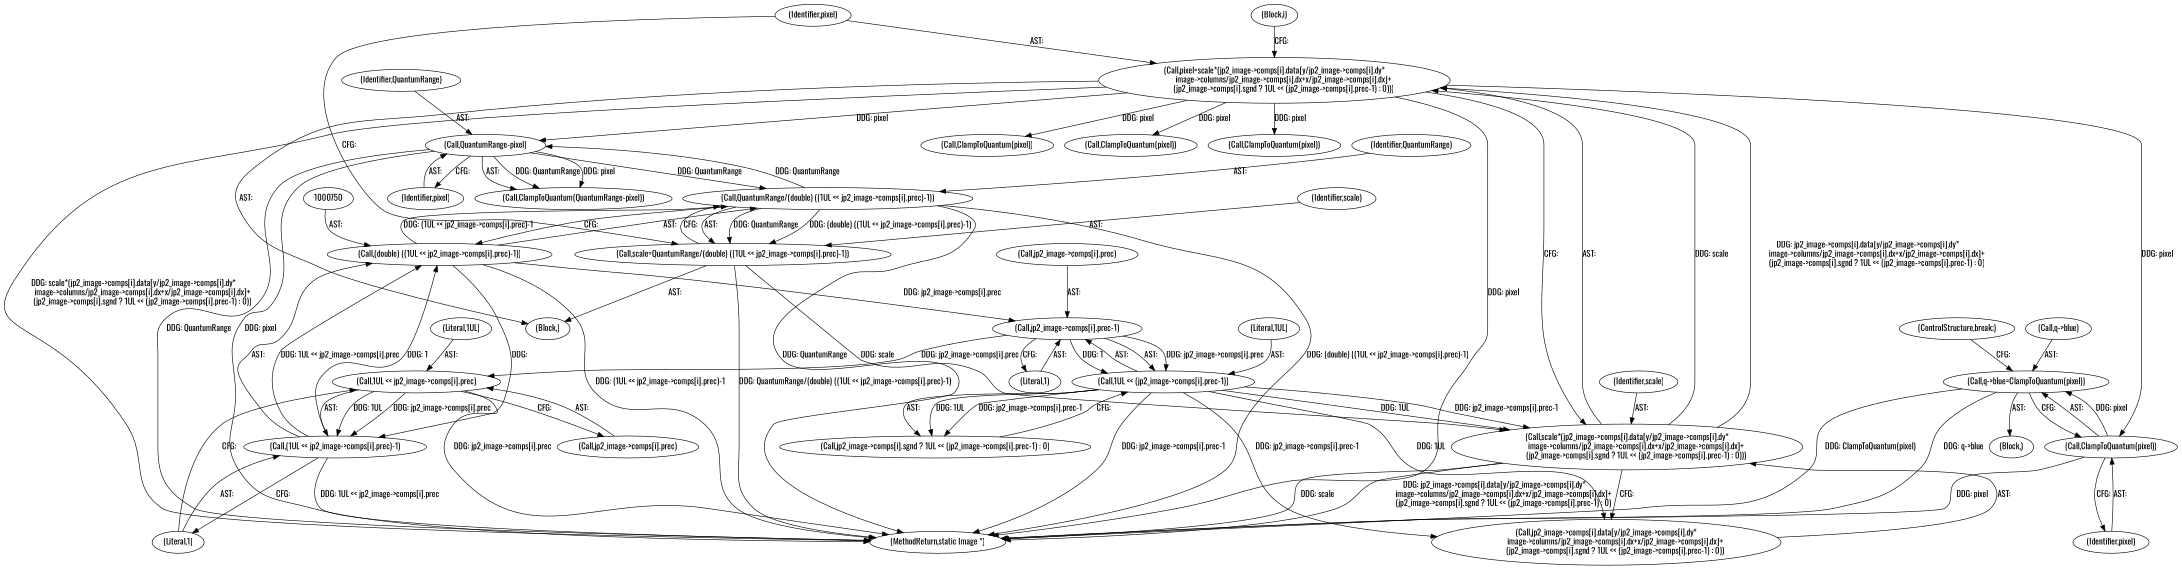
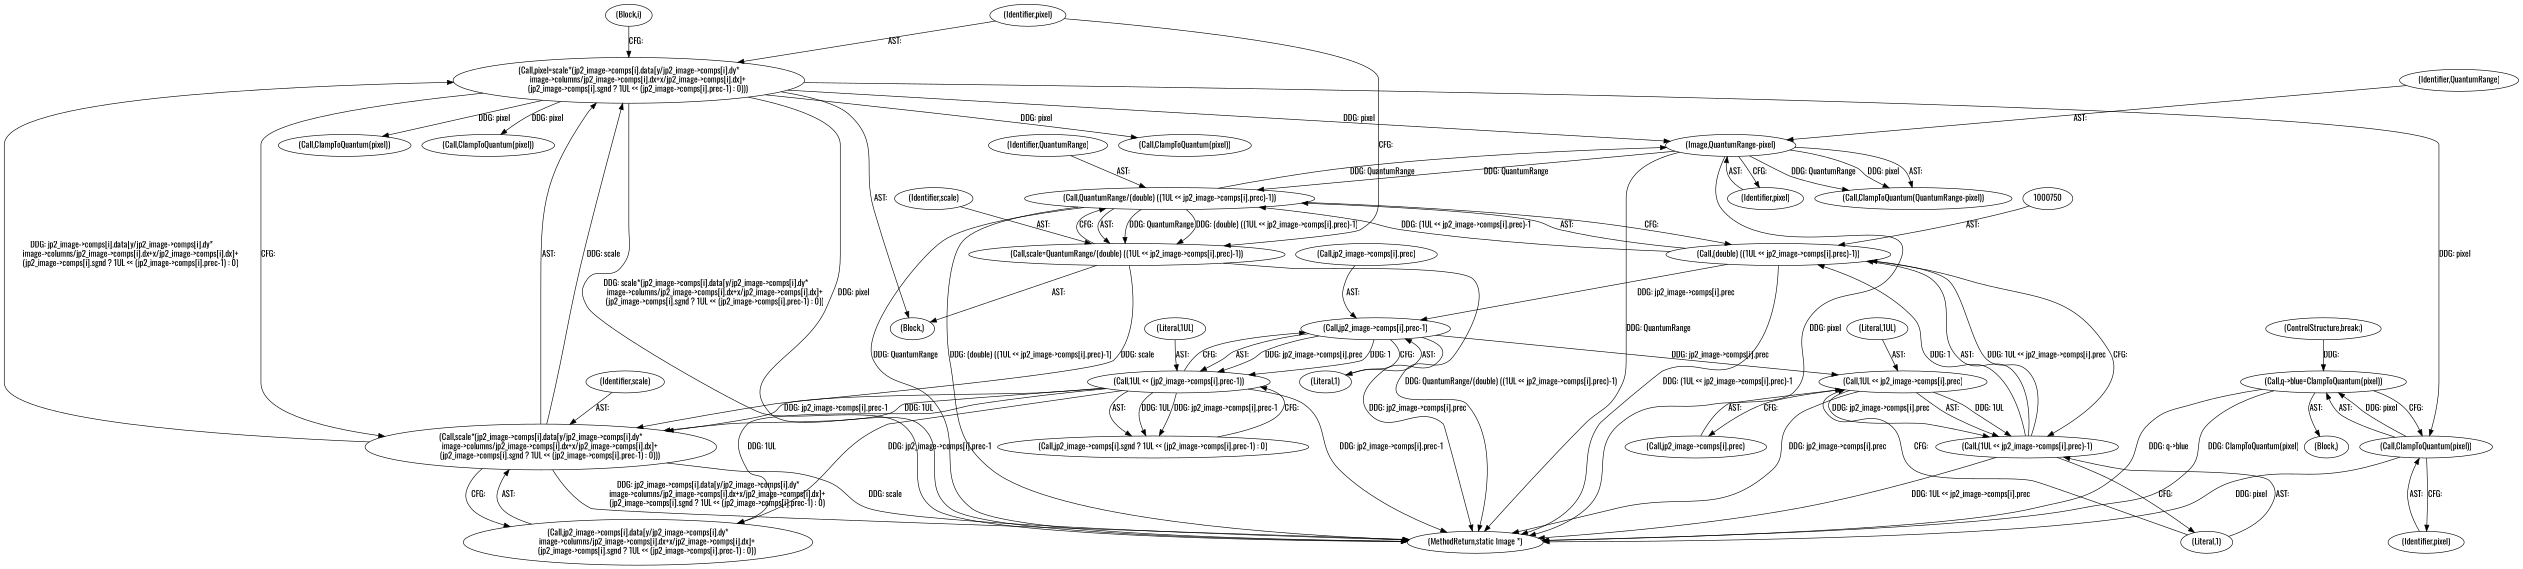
node "(Call,QuantumRange-pixel)": label "(Call,QuantumRange-pixel)" -> "(Image,QuantumRange-pixel)"
node "(Call,q->blue)": removed
edge "(Call,(double) ((1UL << jp2_image->comps[i].prec)-1))" -> "(Call,(1UL << jp2_image->comps[i].prec)-1)": label "DDG: " -> "CFG: "
edge "(Call,1UL << (jp2_image->comps[i].prec-1))" -> "(Call,jp2_image->comps[i].prec-1)": label "AST: " -> "CFG: "
edge "(ControlStructure,break;)" -> "(Call,q->blue=ClampToQuantum(pixel))": label "CFG: " -> "DDG: "
edge "(Call,jp2_image->comps[i].prec-1)" -> "(MethodReturn,static Image *)": added, label "DDG: jp2_image->comps[i].prec"
